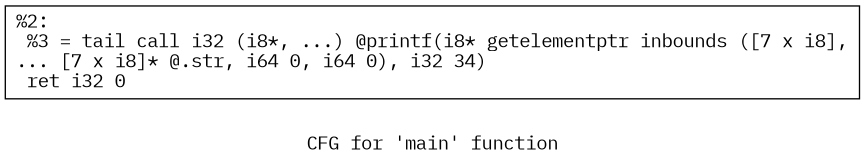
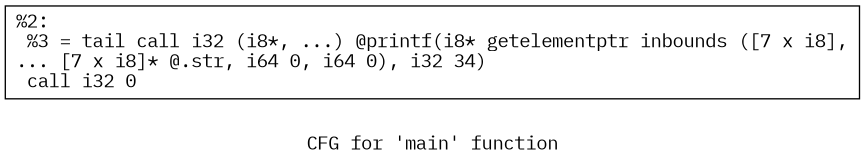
node "%2:": text "ret i32 0" -> "call i32 0"
